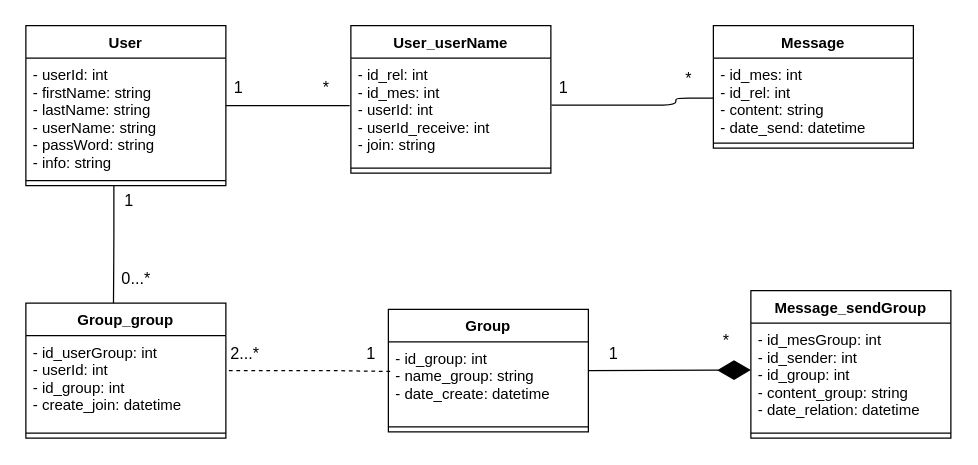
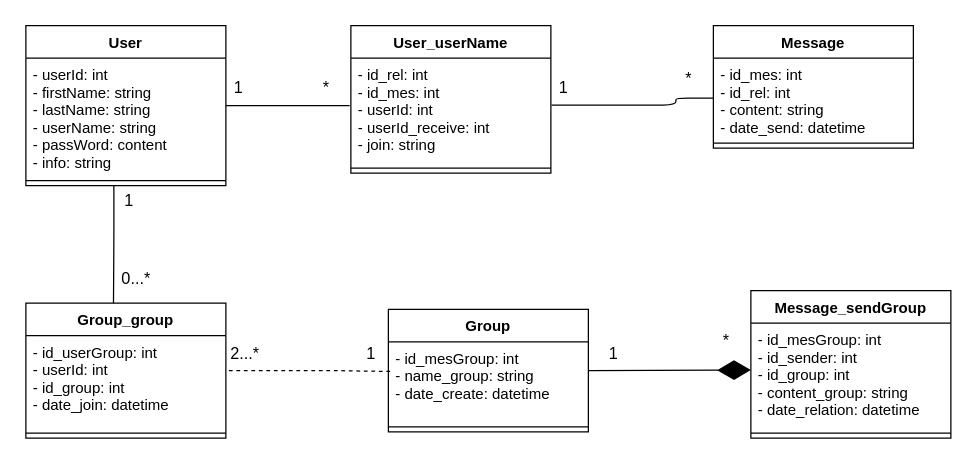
node "- userId: int - firstName: string - lastName: string - userName: string - passWord: string - info: string": label "- userId: int - firstName: string - lastName: string - userName: string - passWord: string - info: string" -> "- userId: int - firstName: string - lastName: string - userName: string - passWord: content - info: string"
node "- id_userGroup: int - userId: int - id_group: int - create_join: datetime": label "- id_userGroup: int - userId: int - id_group: int - create_join: datetime" -> "- id_userGroup: int - userId: int - id_group: int - date_join: datetime"
node "- id_group: int - name_group: string - date_create: datetime": label "- id_group: int - name_group: string - date_create: datetime" -> "- id_mesGroup: int - name_group: string - date_create: datetime"
